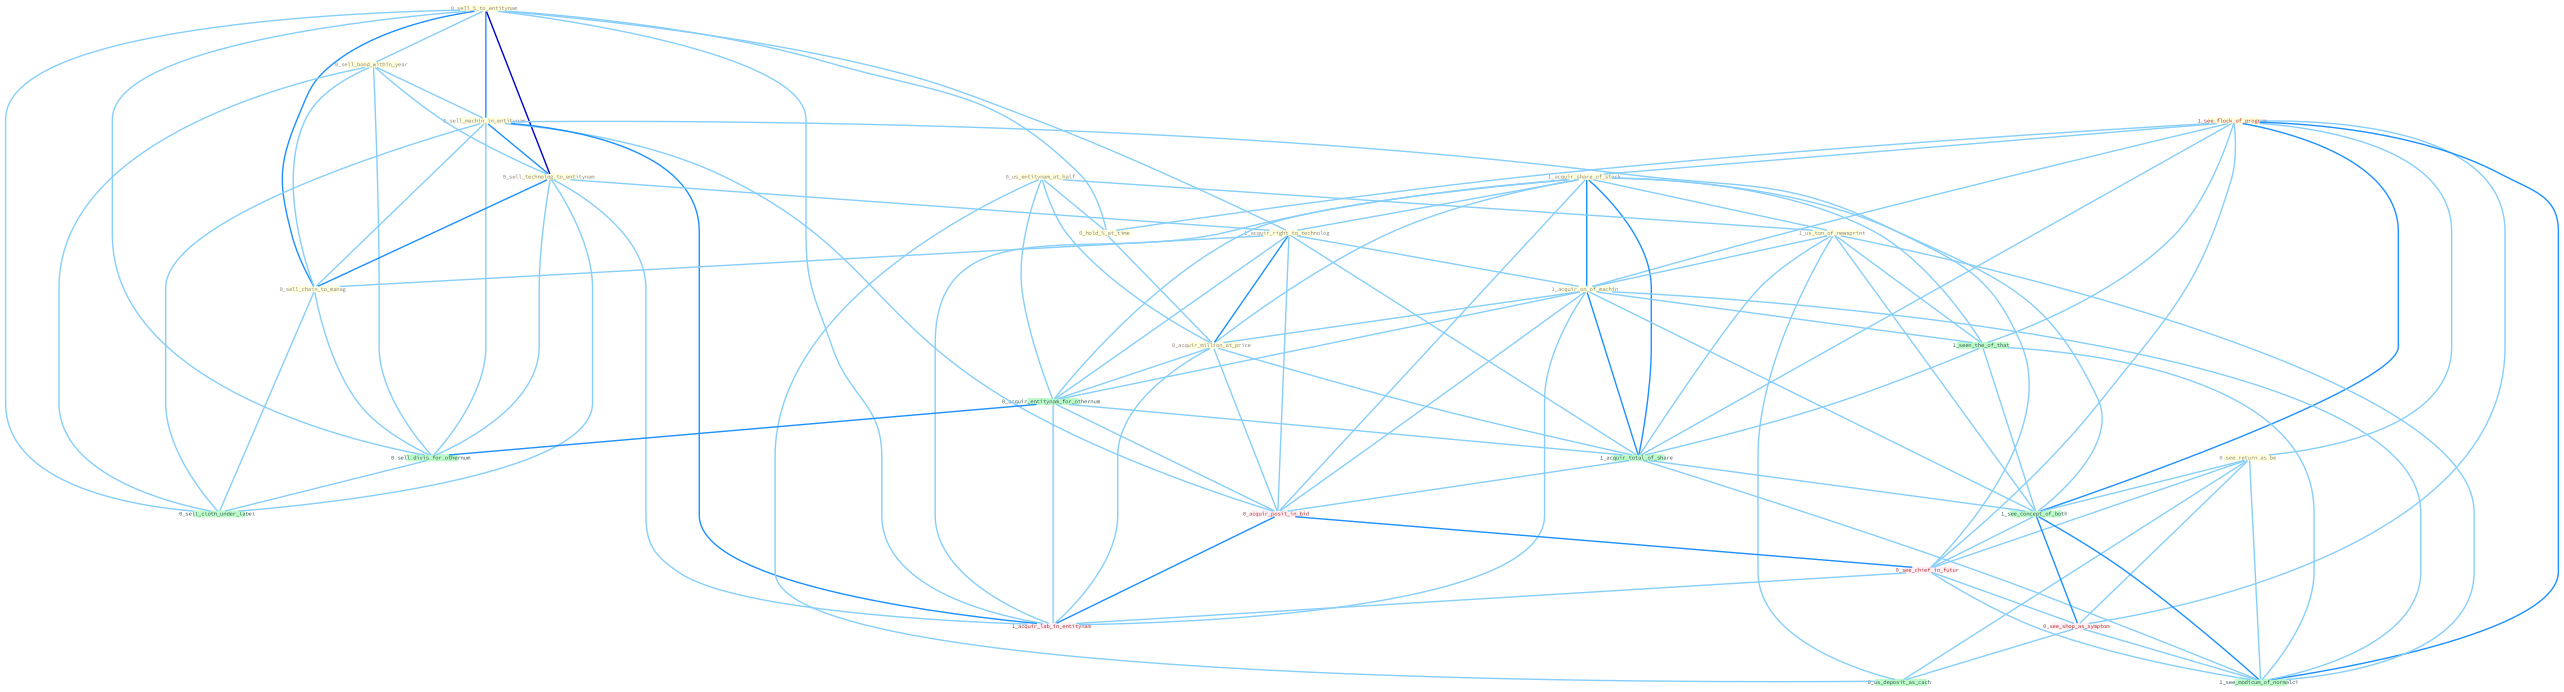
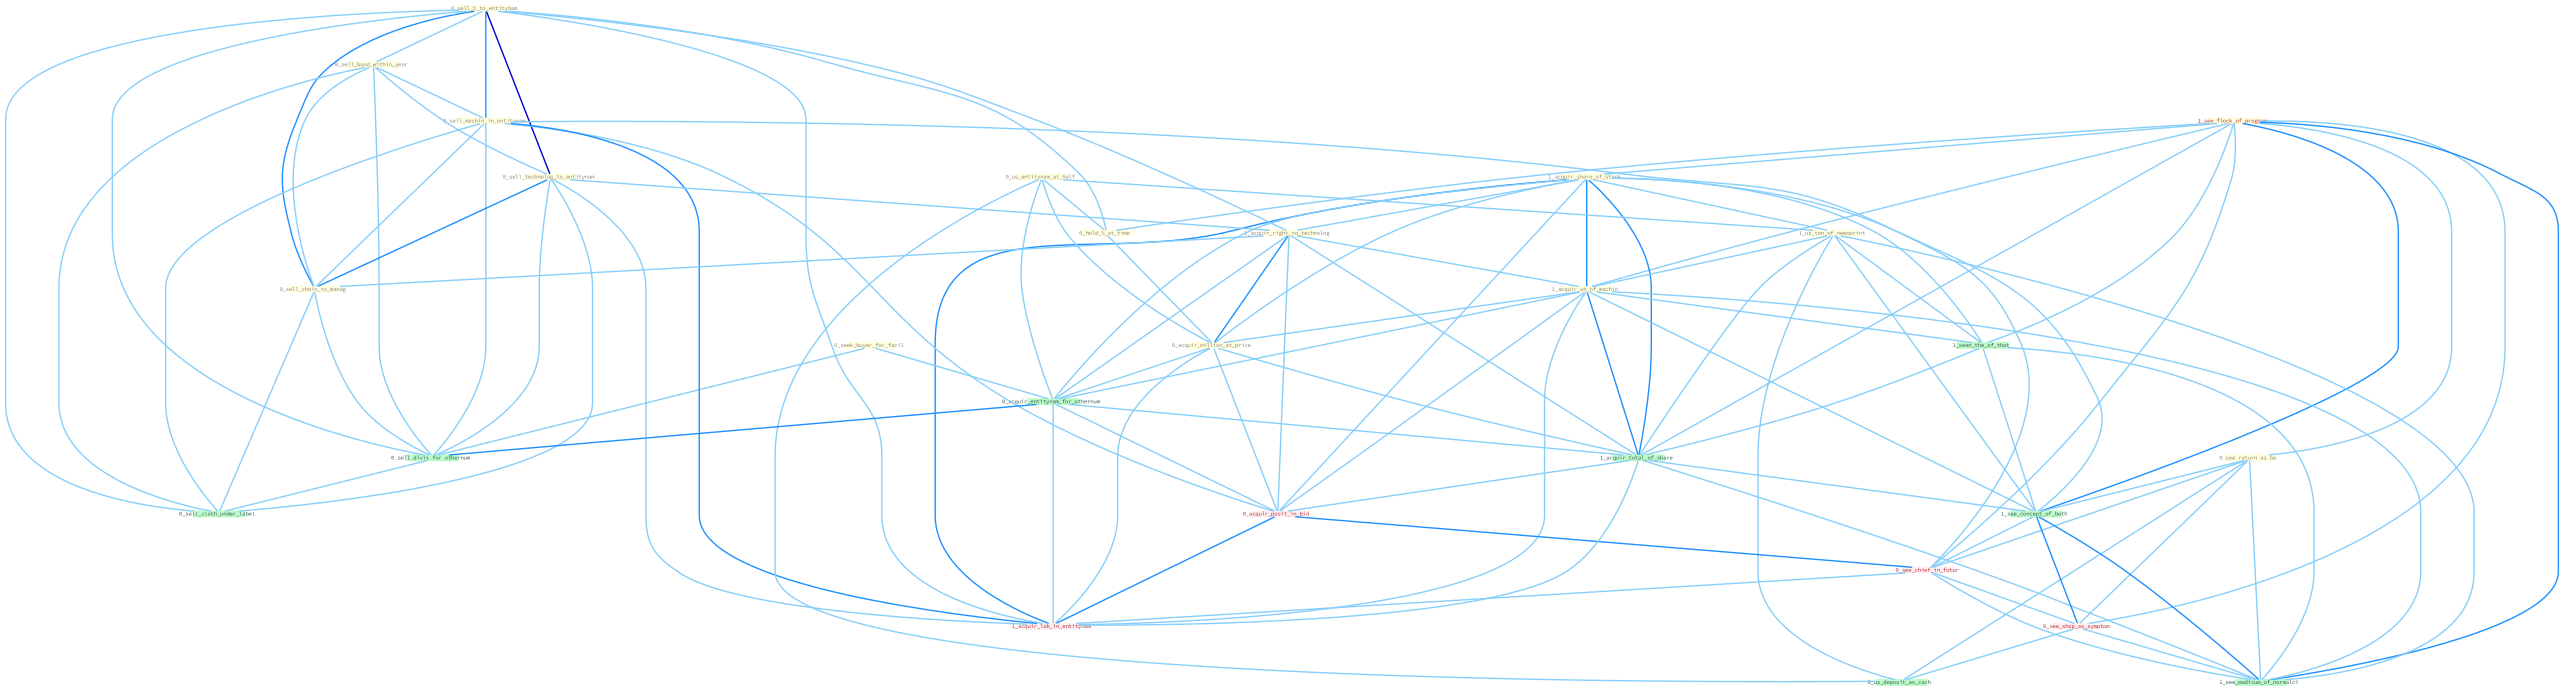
edge "0_sell_machin_in_entitynam" -- "0_sell_technolog_to_entitynam": removed
edge "1_acquir_share_of_stock" -- "1_acquir_lab_in_entitynam": color #87cefa -> #1e90ff
node "0_seek_buyer_for_facil": added
edge "1_acquir_total_of_share" -- "1_acquir_lab_in_entitynam": added
